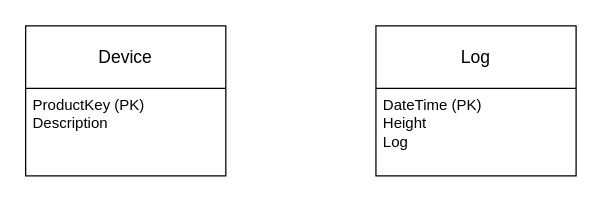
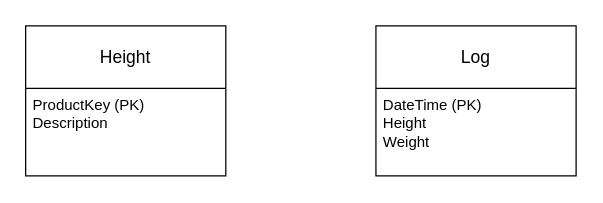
node "Device": label "Device" -> "Height"
node "DateTime (PK) Height Log": label "DateTime (PK) Height Log" -> "DateTime (PK) Height Weight"
